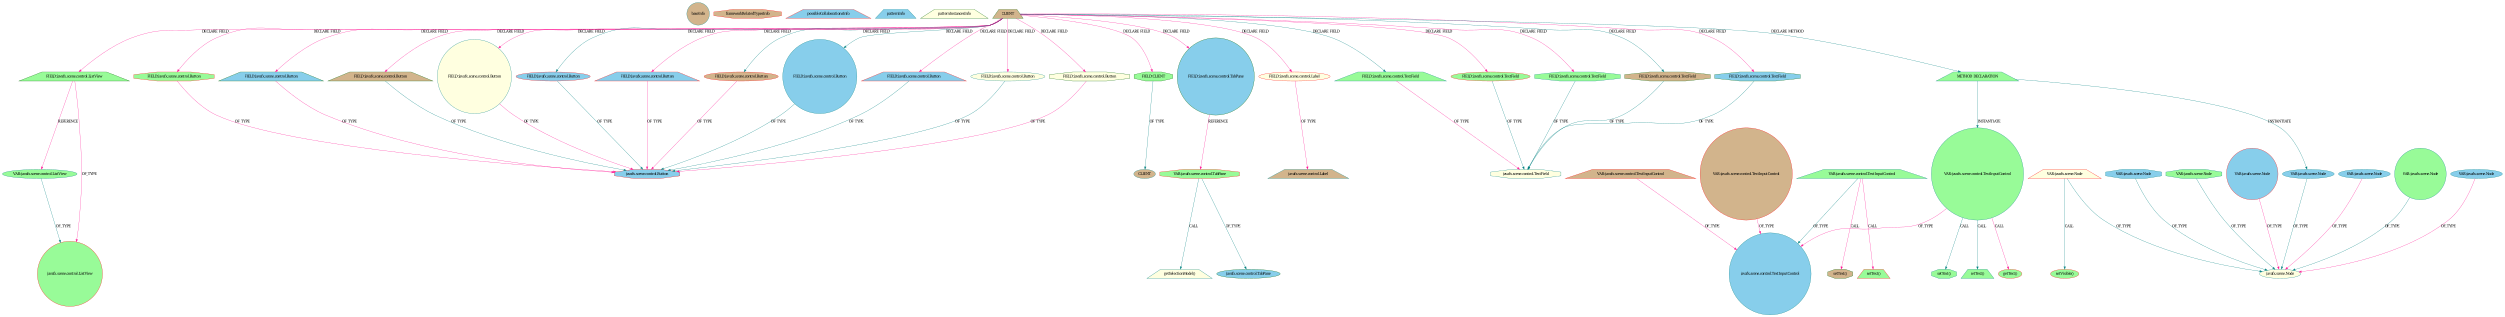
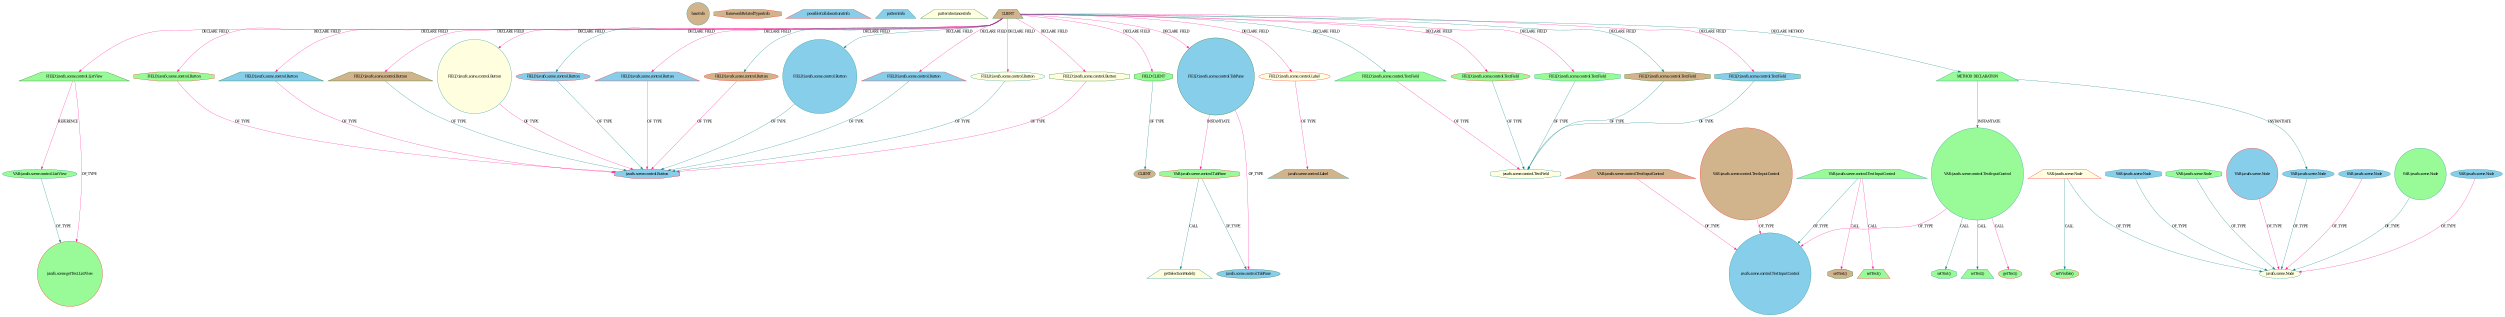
edge "FIELD:javafx.scene.control.TabPane" -> "VAR:javafx.scene.control.TabPane": label "REFERENCE" -> "INSTANTIATE"
edge "FIELD:javafx.scene.control.TabPane" -> "javafx.scene.control.TabPane": added, label "OF_TYPE"
node "javafx.scene.control.ListView": label "javafx.scene.control.ListView" -> "javafx.scene.getText.ListView"
